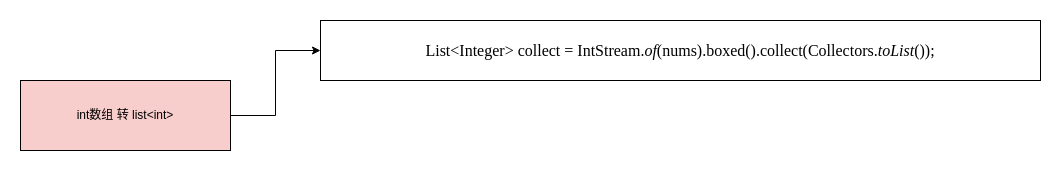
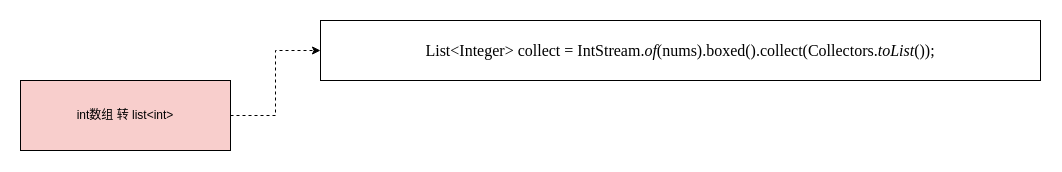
edge "int数组 转 list<int>" -> "List<Integer> collect = IntStream.of(nums).boxed().collect(Collectors.toList());": style solid -> dashed
